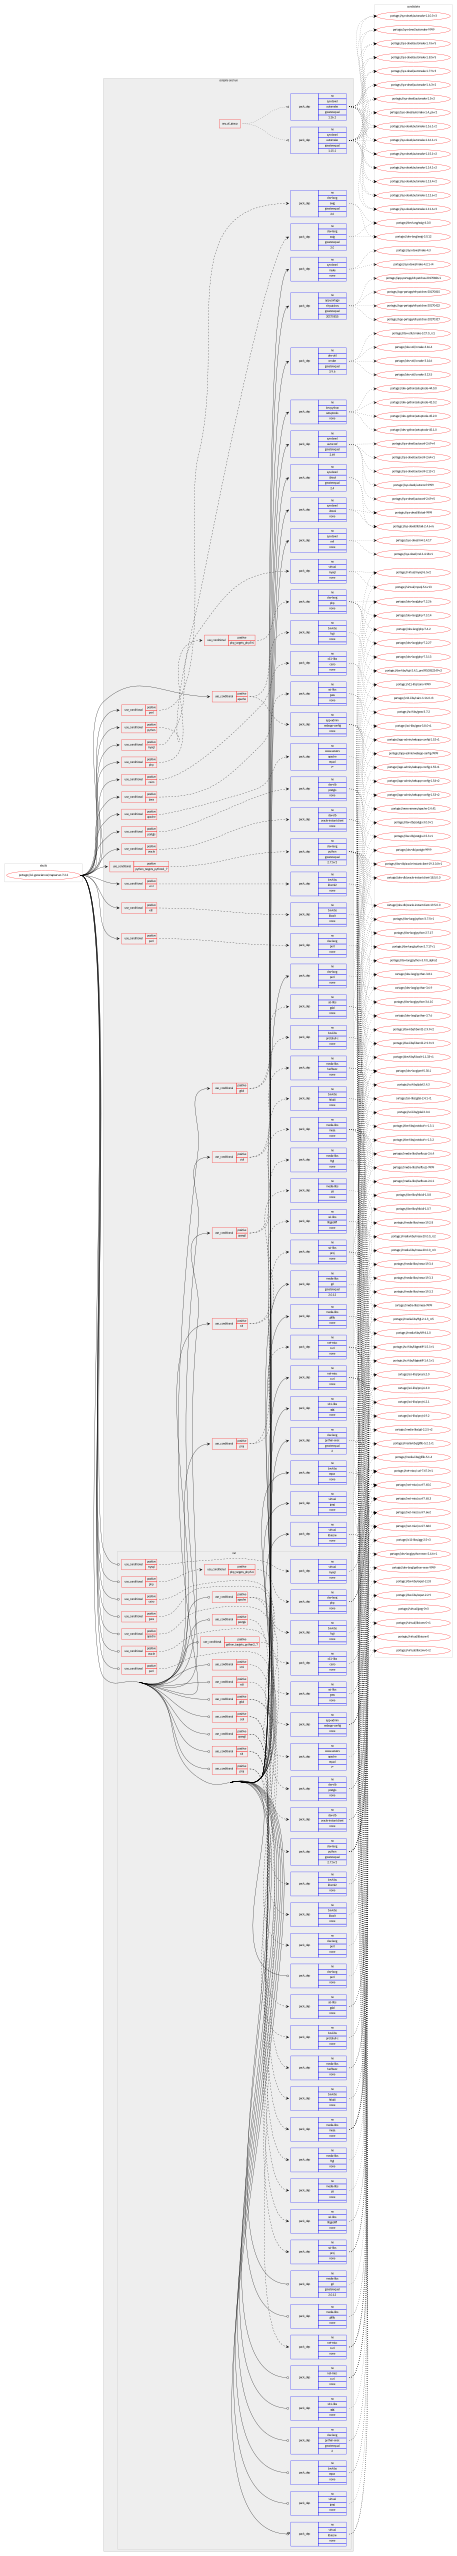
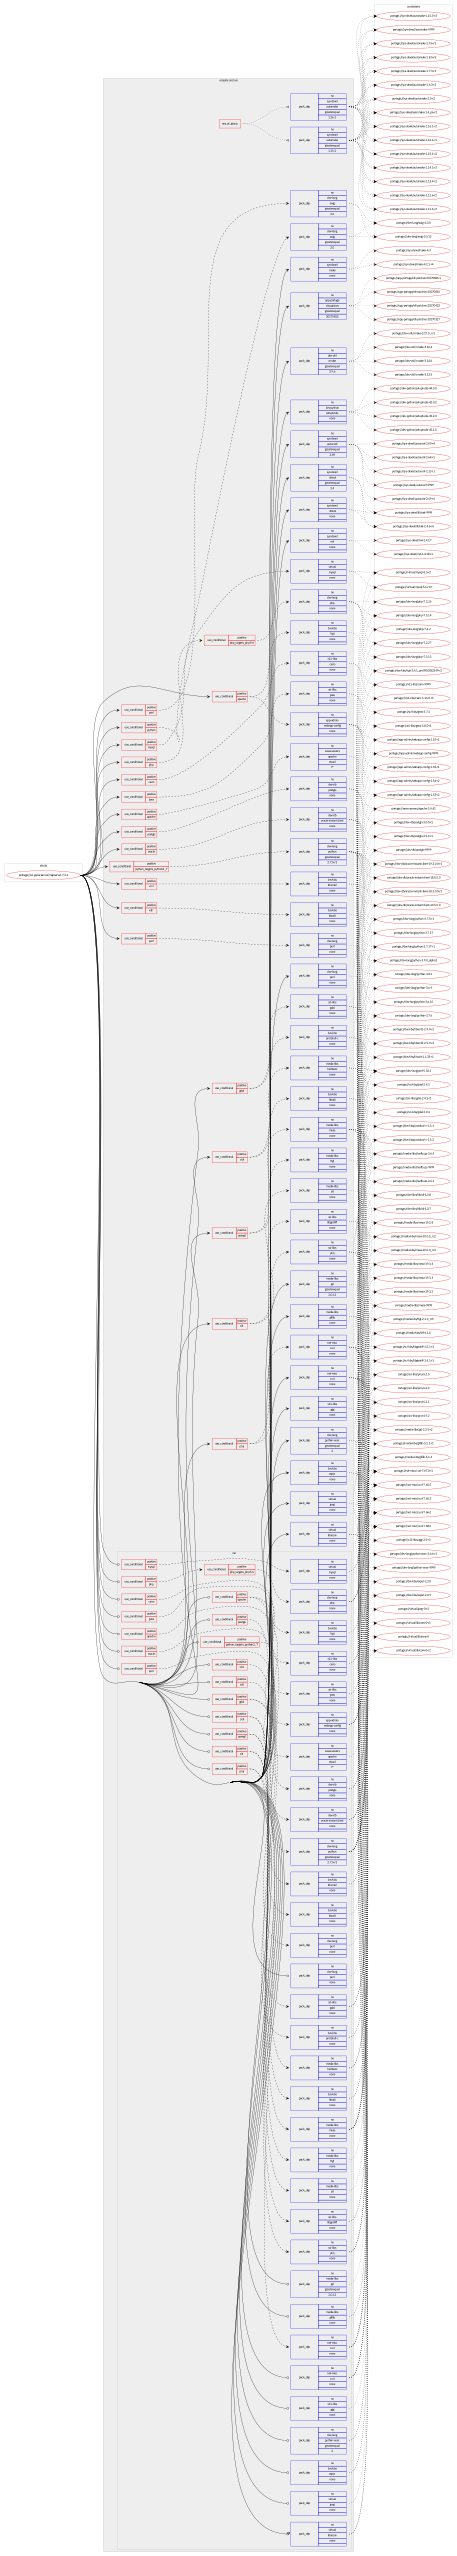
node "portage://dev-db/oracle-instantclient-18.3.0.0-r2": added
